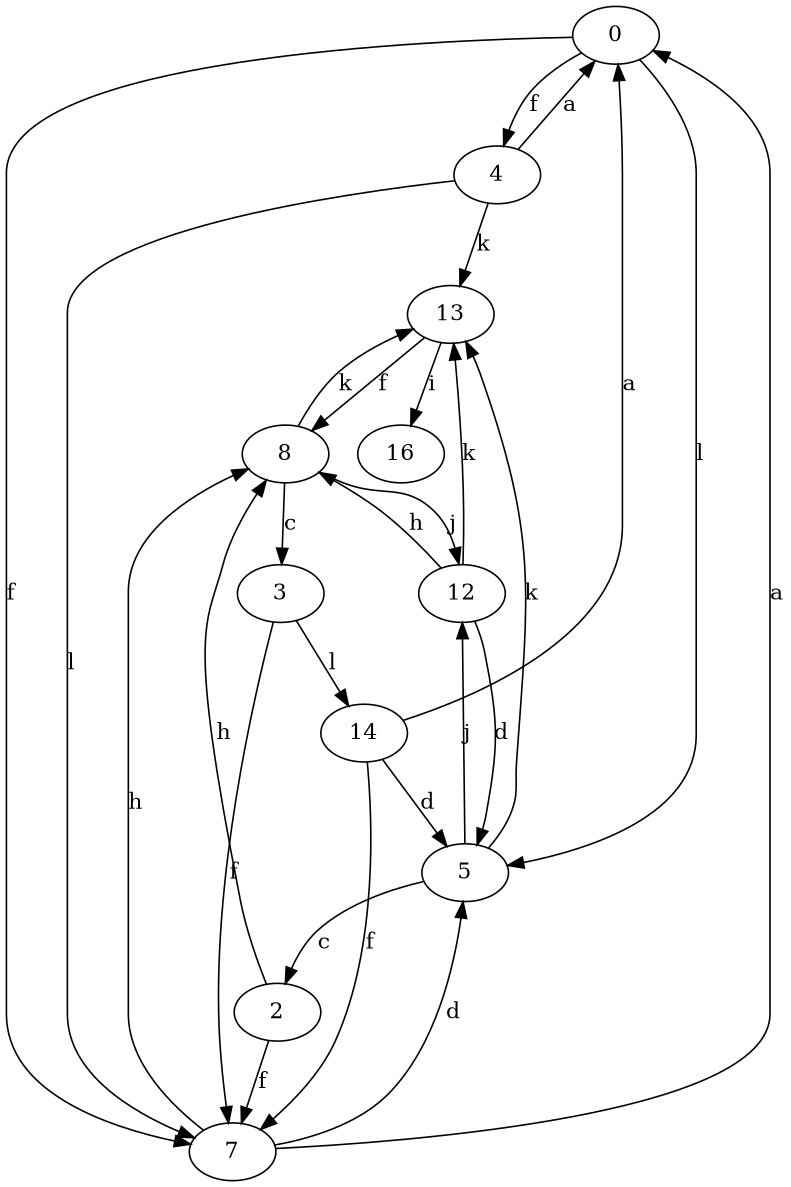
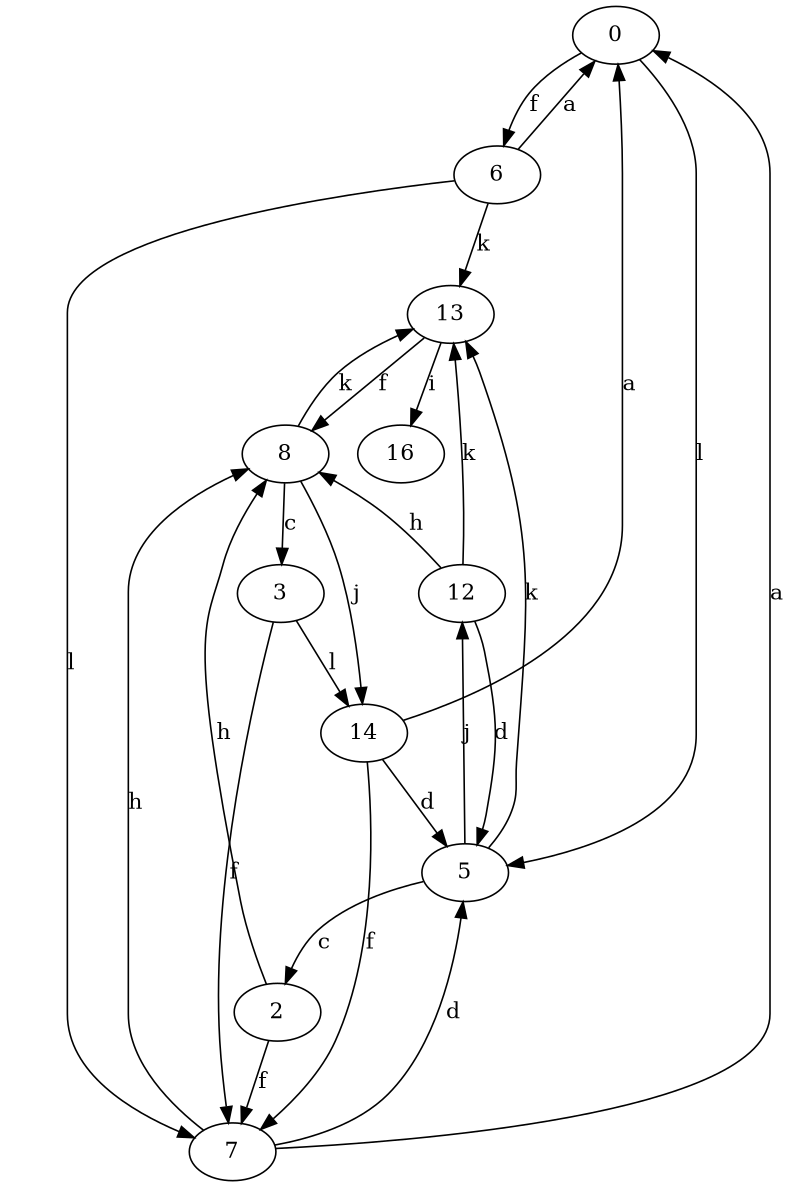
node "4": label "4" -> "6"
edge "0" -> "7": removed, label "f"
edge "8" -> "12": now "8" -> "14"
